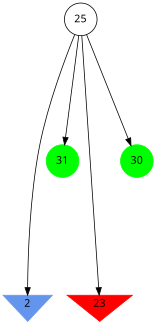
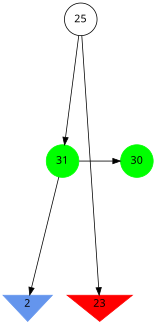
edge "25" -> "30": now "31" -> "30"
edge "25" -> "2": now "31" -> "2"
